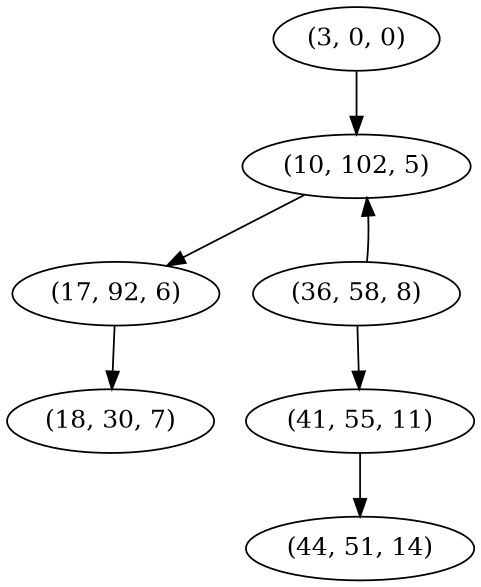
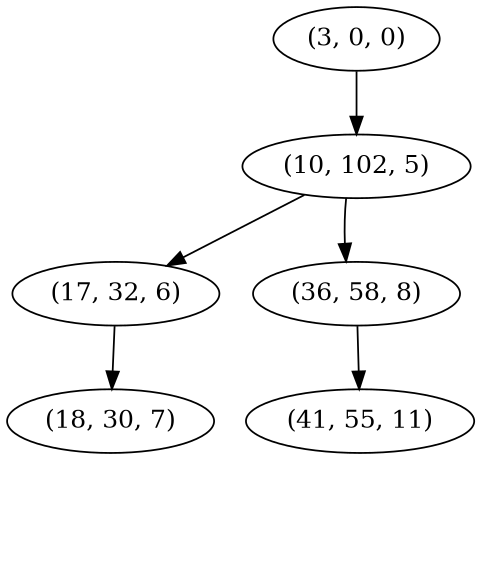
edge "(36, 58, 8)" -> "(10, 102, 5)": reversed
node "(17, 92, 6)": label "(17, 92, 6)" -> "(17, 32, 6)"
node "(44, 51, 14)": removed
